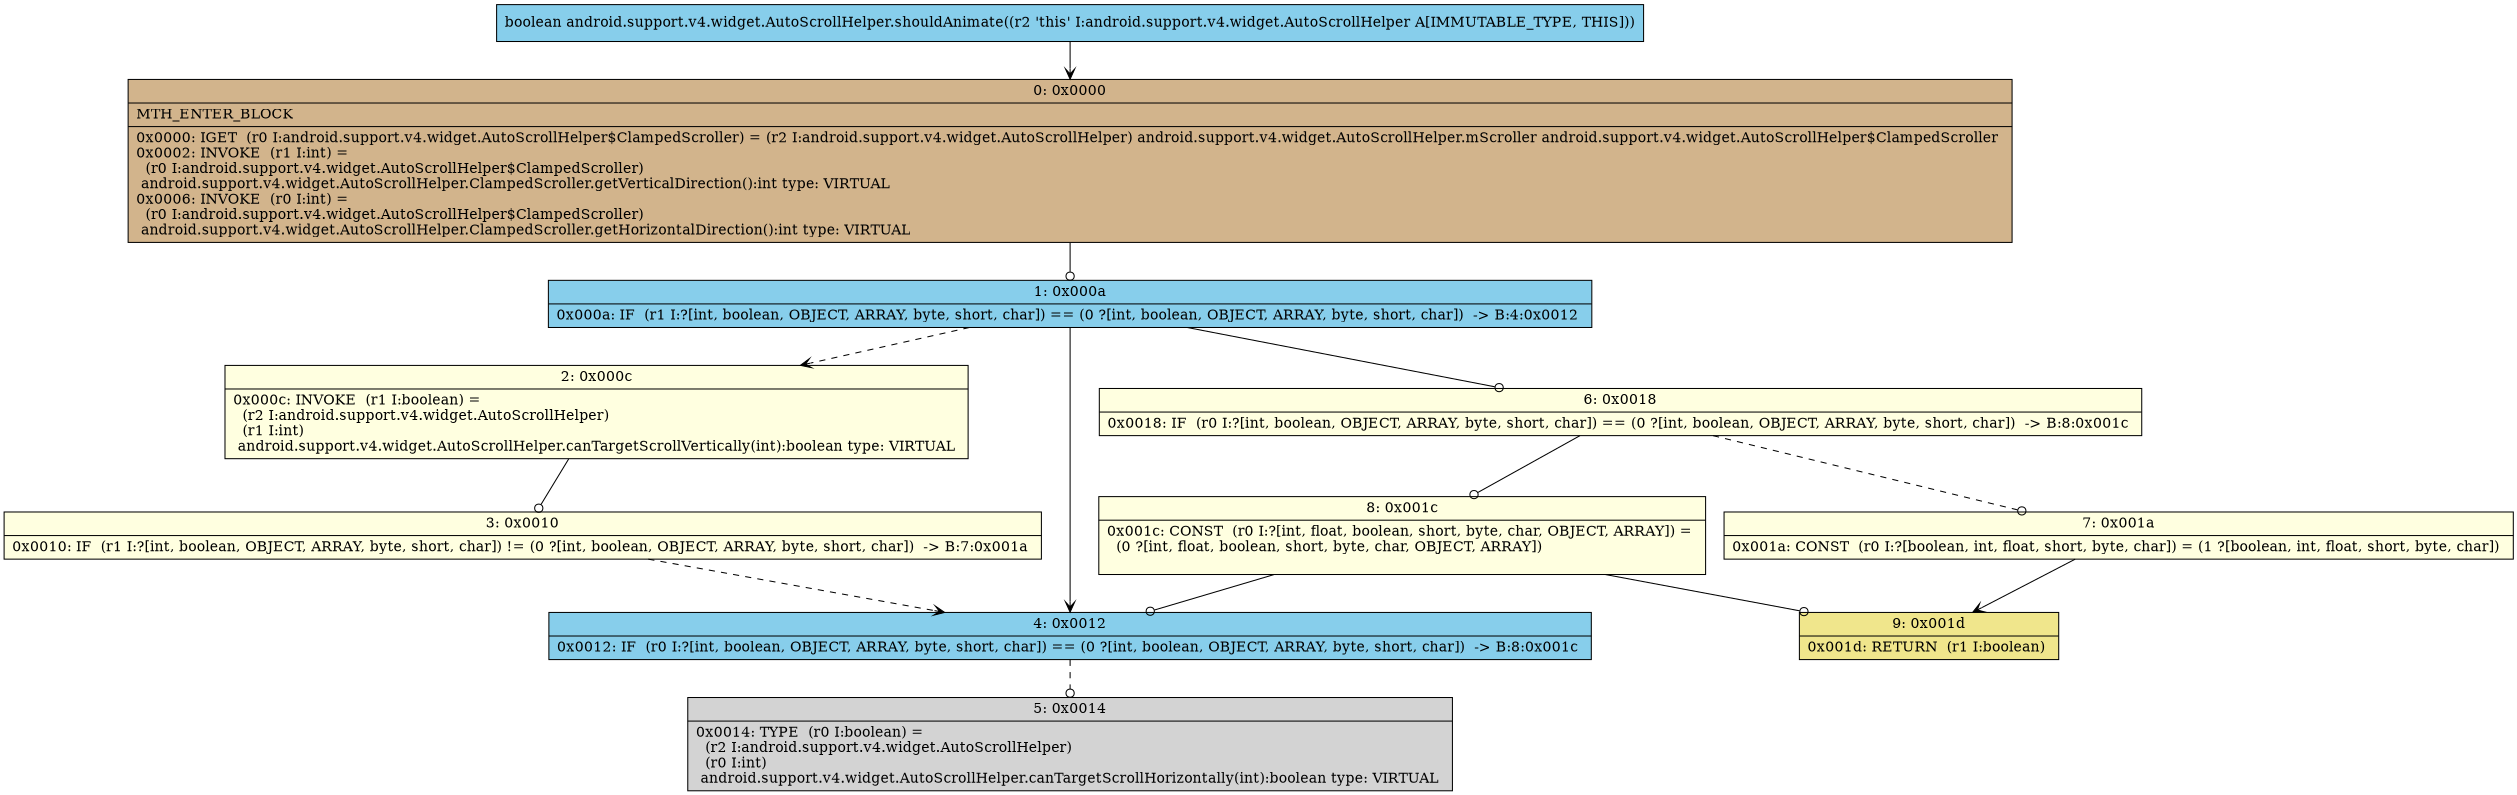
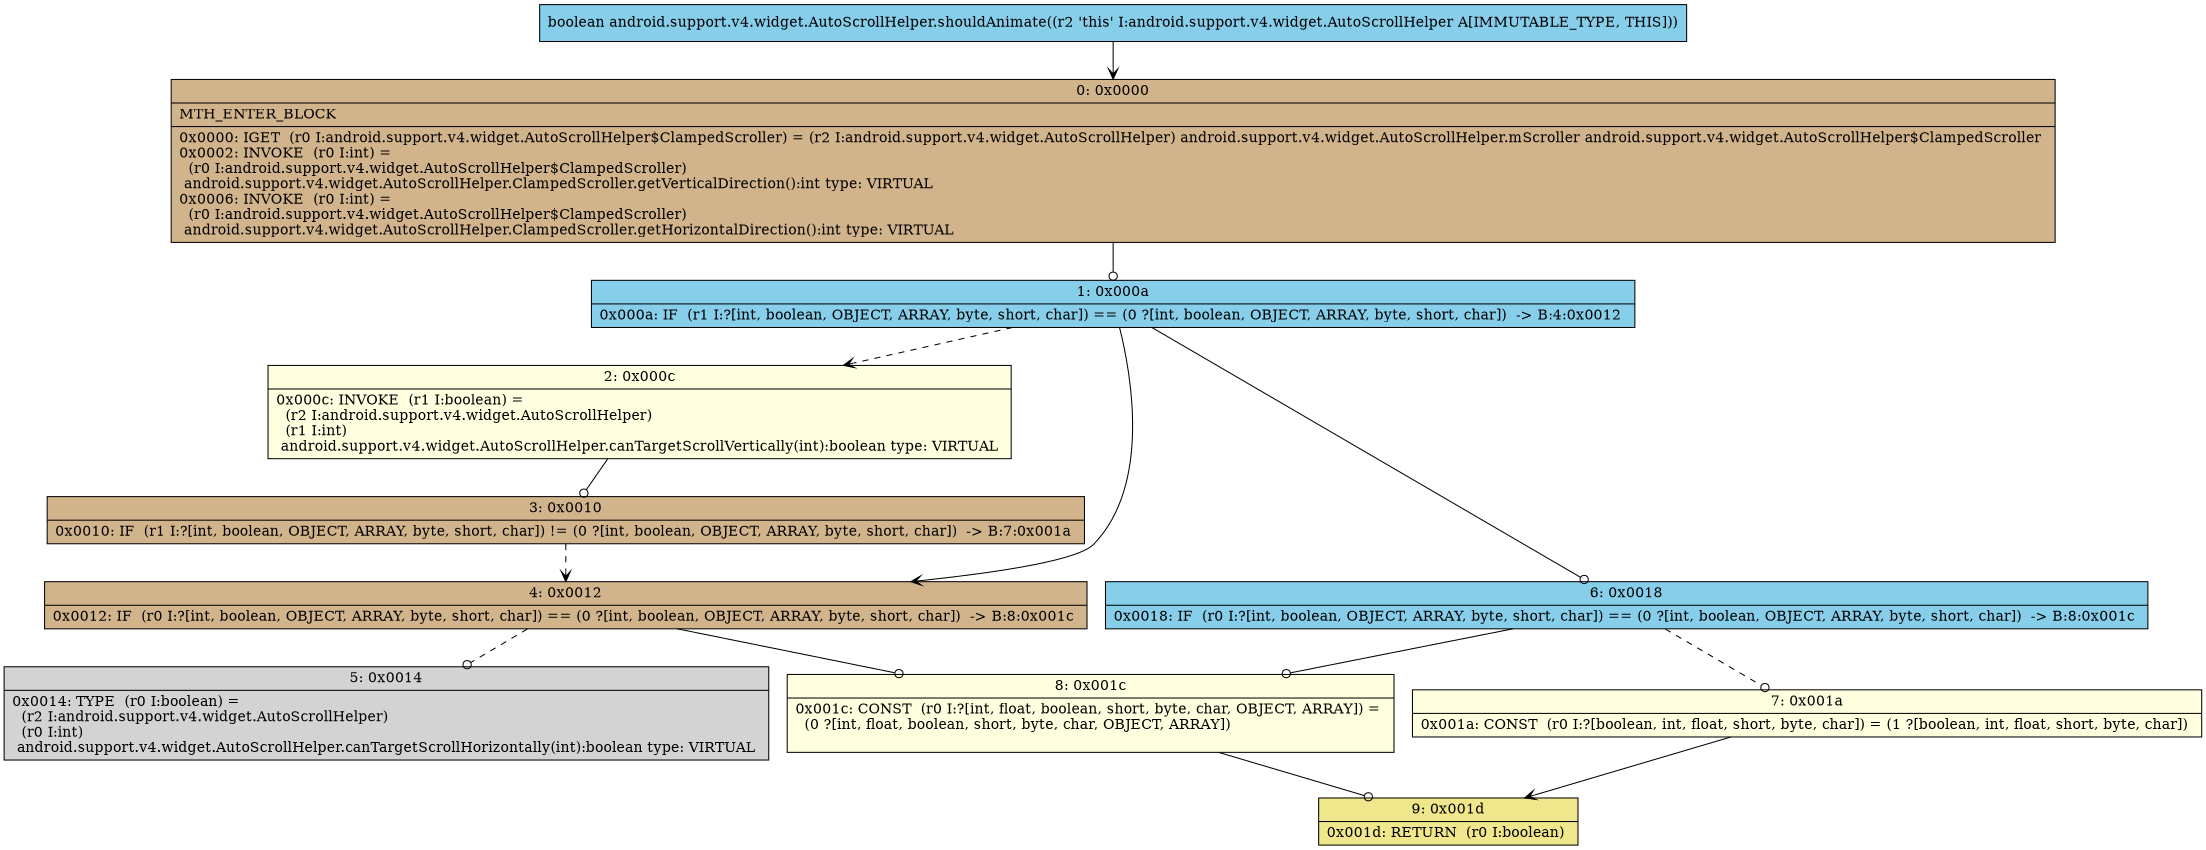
node "0: 0x0000": text "0x0002: INVOKE  (r1 I:int) =" -> "0x0002: INVOKE  (r0 I:int) ="
node "6: 0x0018": fillcolor lightyellow -> skyblue
node "3: 0x0010": fillcolor lightyellow -> tan
edge "8: 0x001c" -> "4: 0x0012": reversed
node "4: 0x0012": fillcolor skyblue -> tan
node "9: 0x001d": text "0x001d: RETURN  (r1 I:boolean)" -> "0x001d: RETURN  (r0 I:boolean)"
